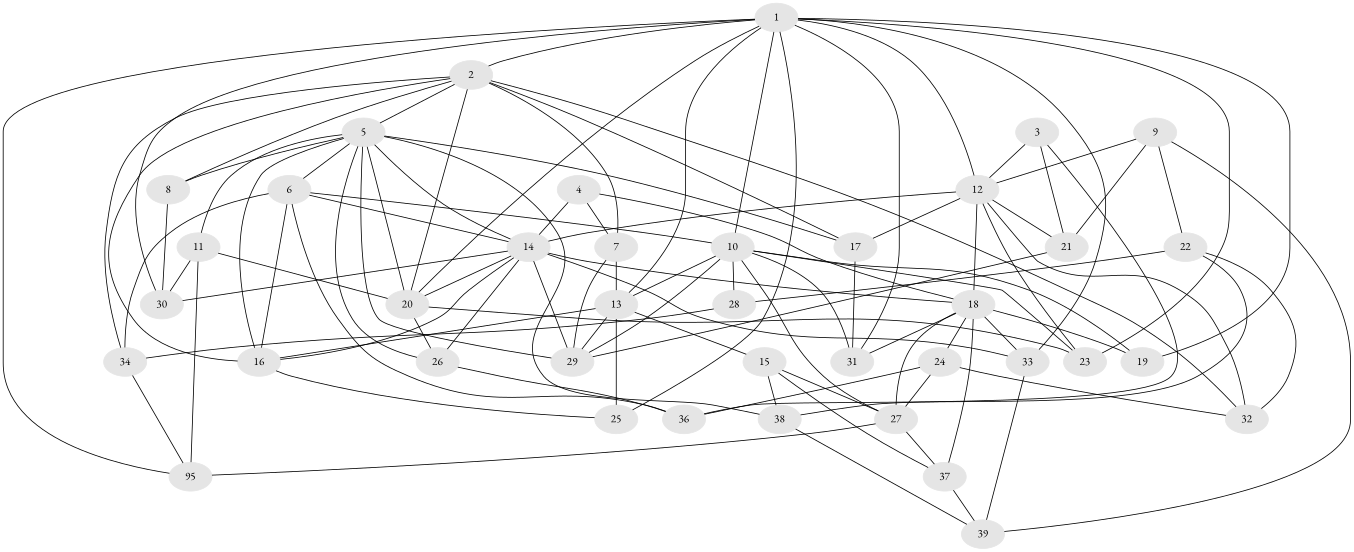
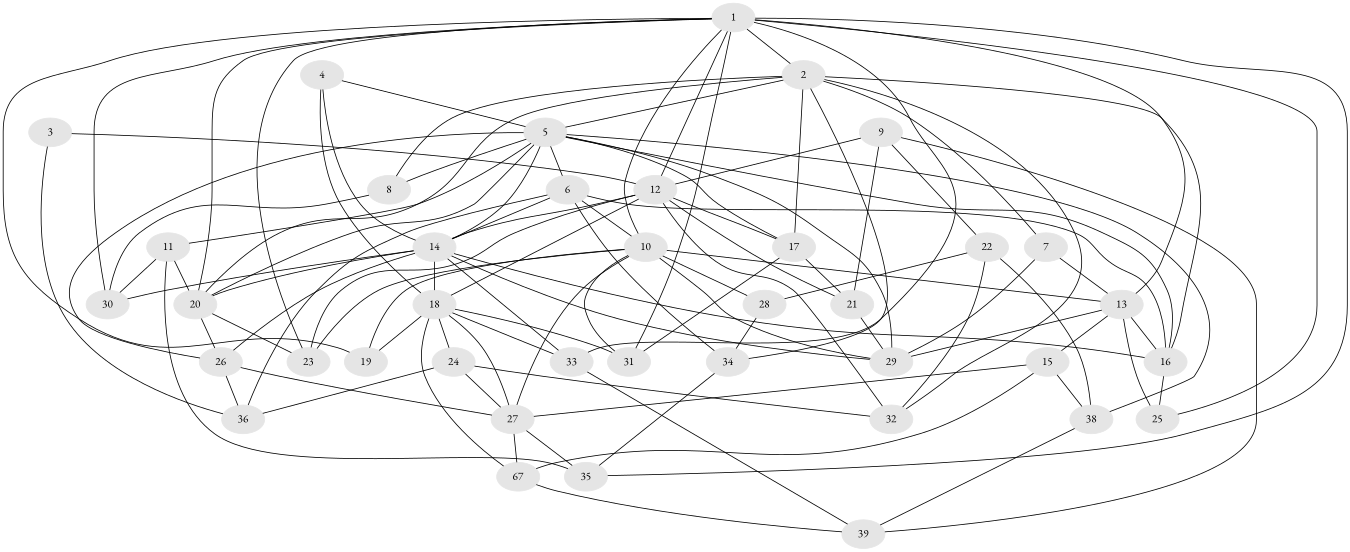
edge "3" -- "21": now "17" -- "21"
edge "4" -- "7": now "4" -- "5"
edge "26" -- "27": added
node "95": label "95" -> "35"
node "37": label "37" -> "67"
